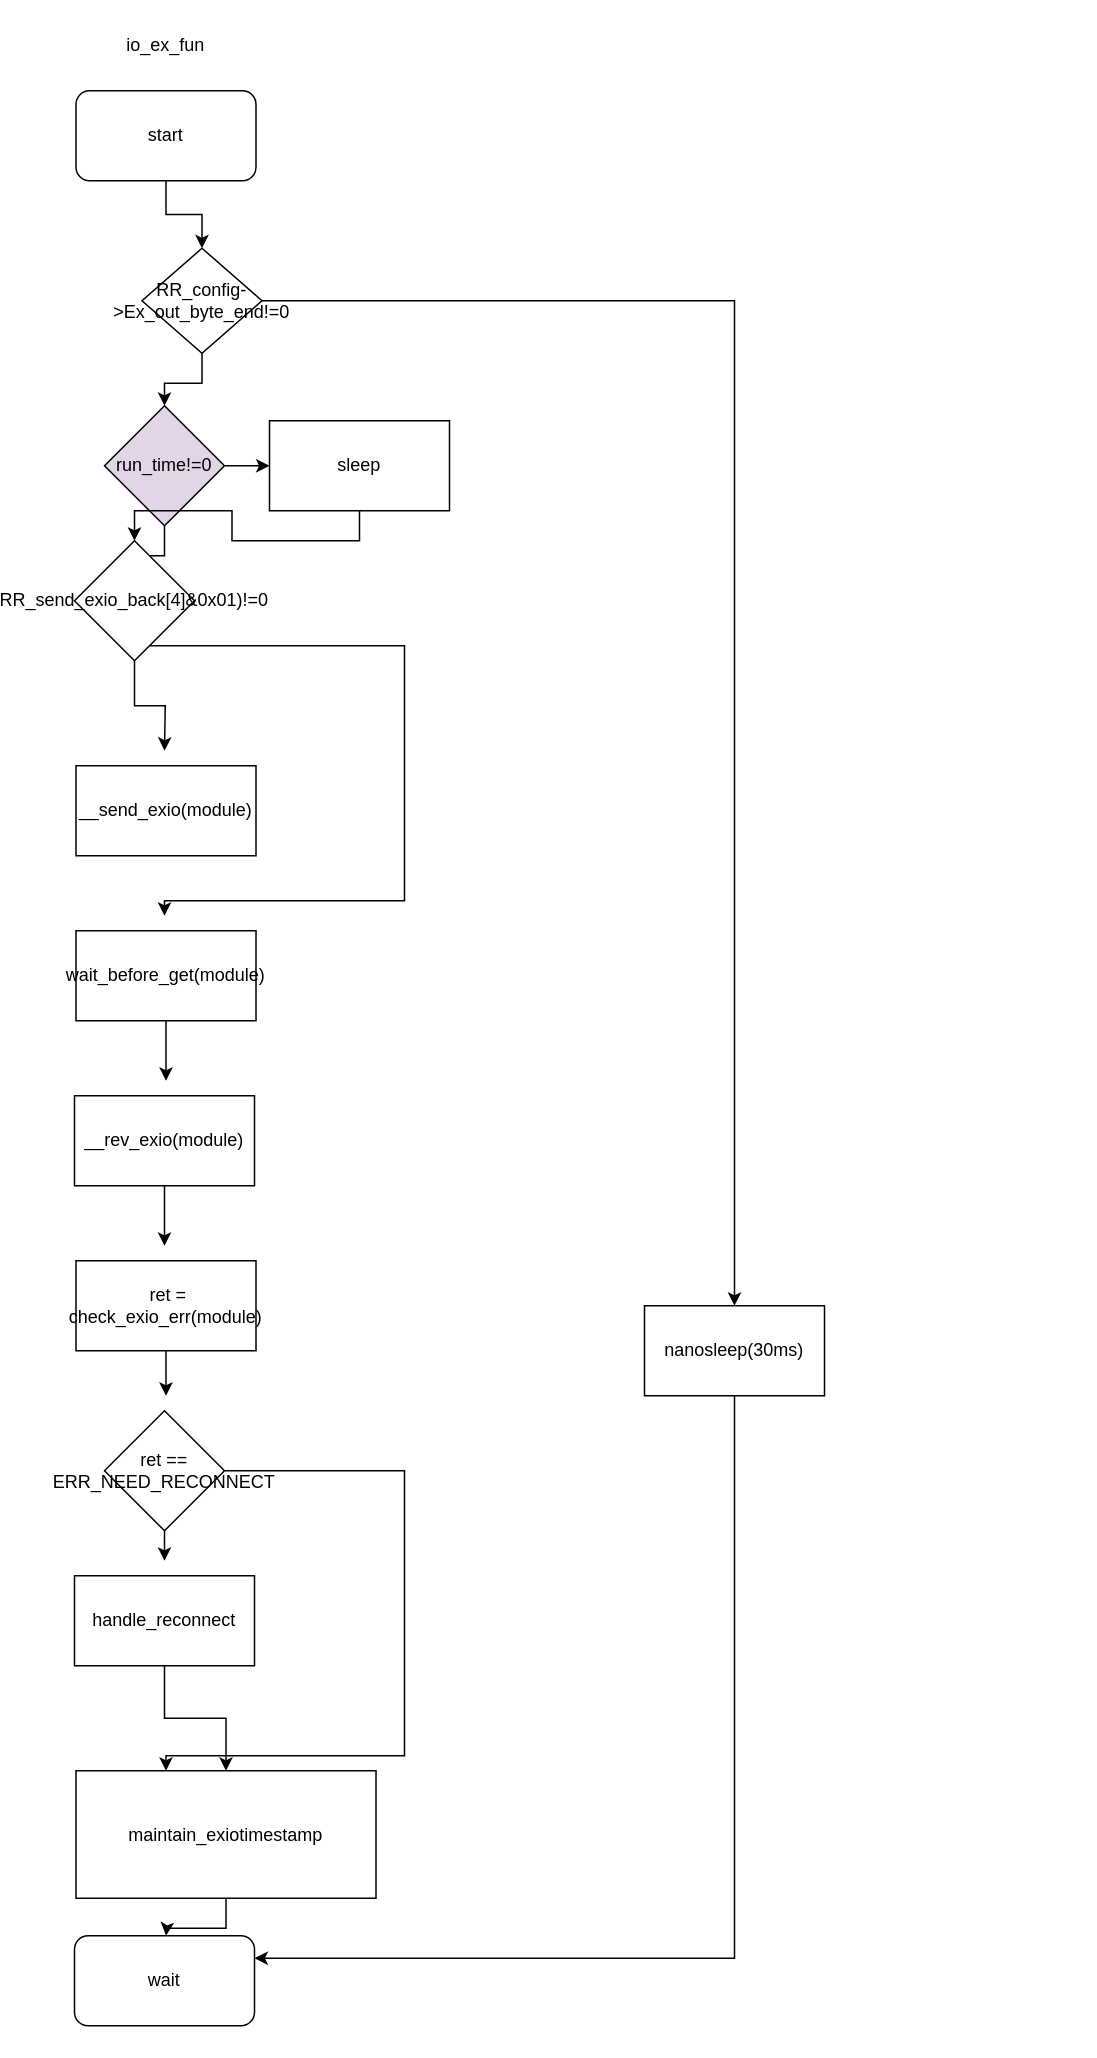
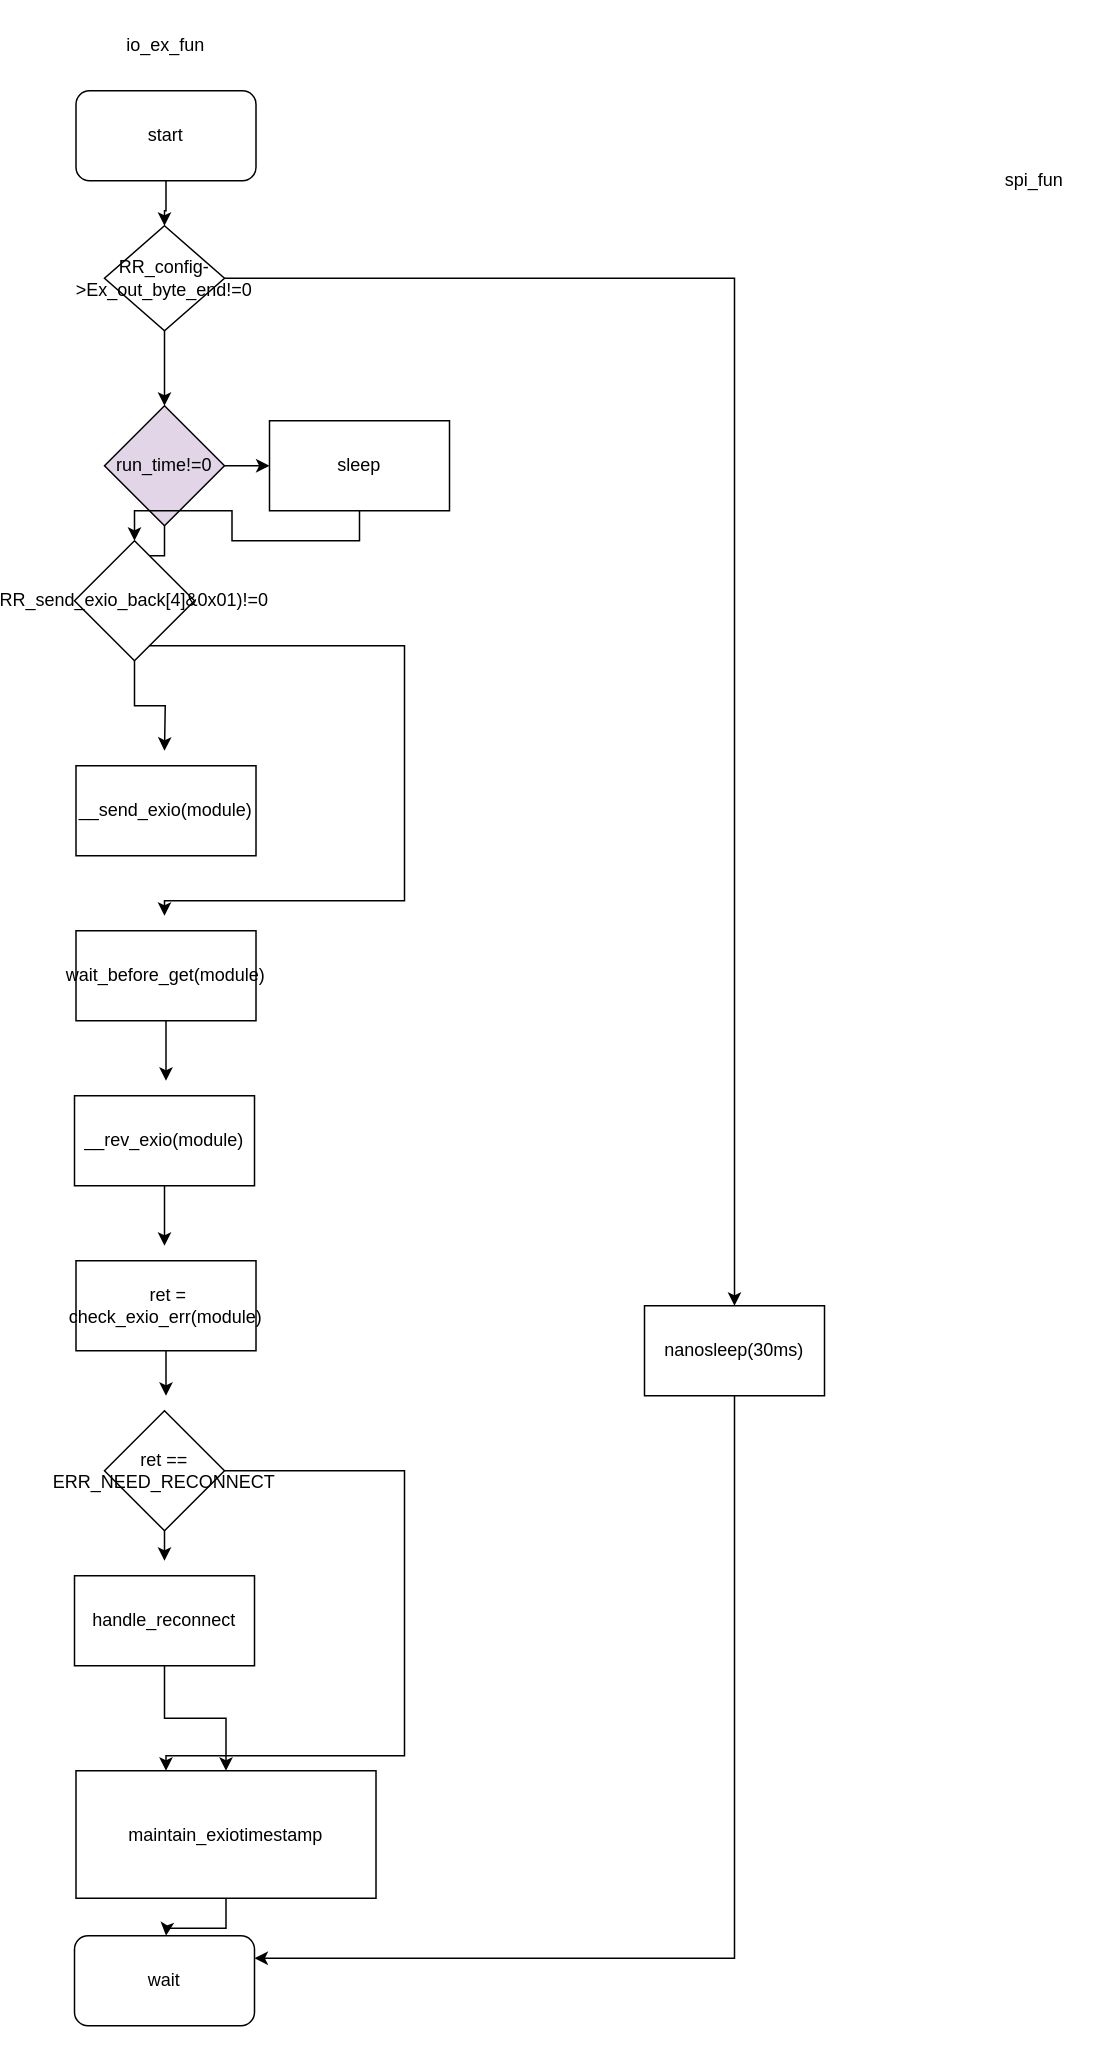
node "spi_fun": added
node "RR_config->Ex_out_byte_end!=0": moved (202, 301) -> (164, 278)
